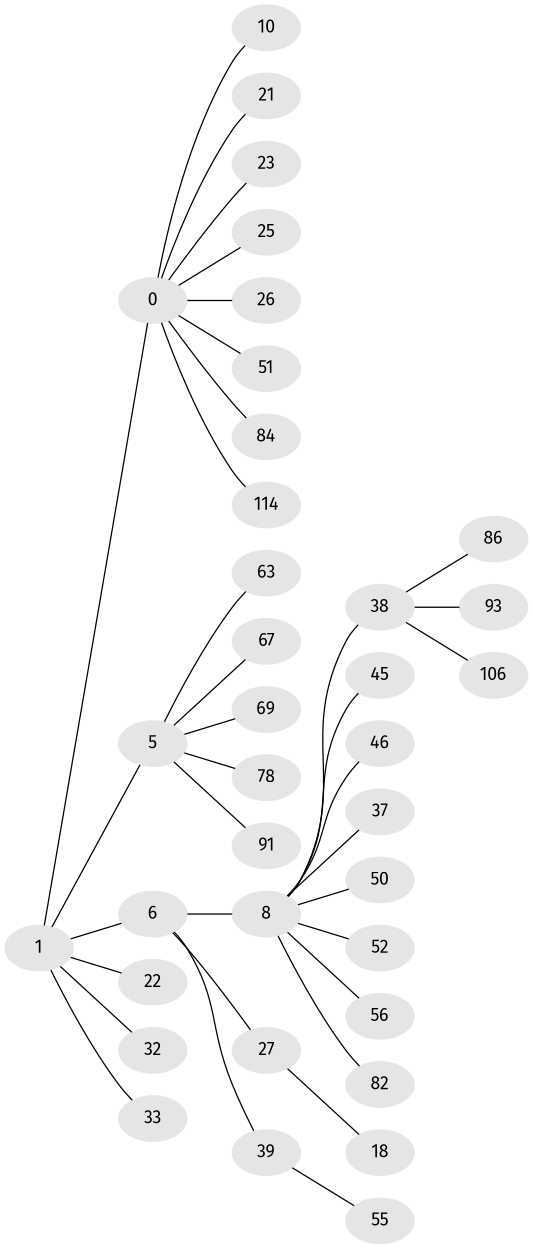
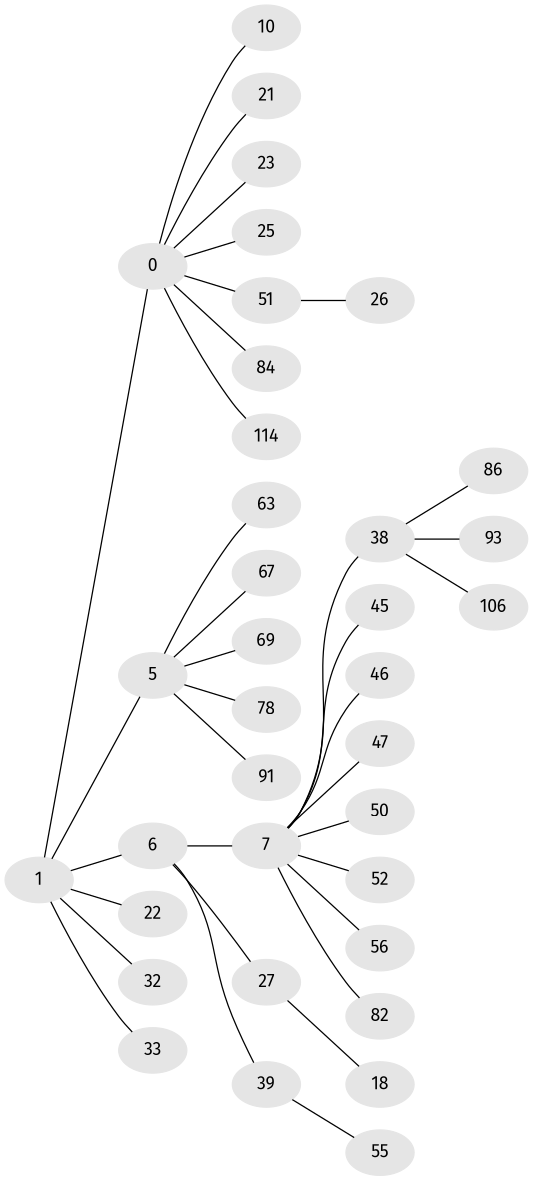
edge "0" -- "26": now "51" -- "26"
node "37": label "37" -> "47"
node "8": label "8" -> "7"
